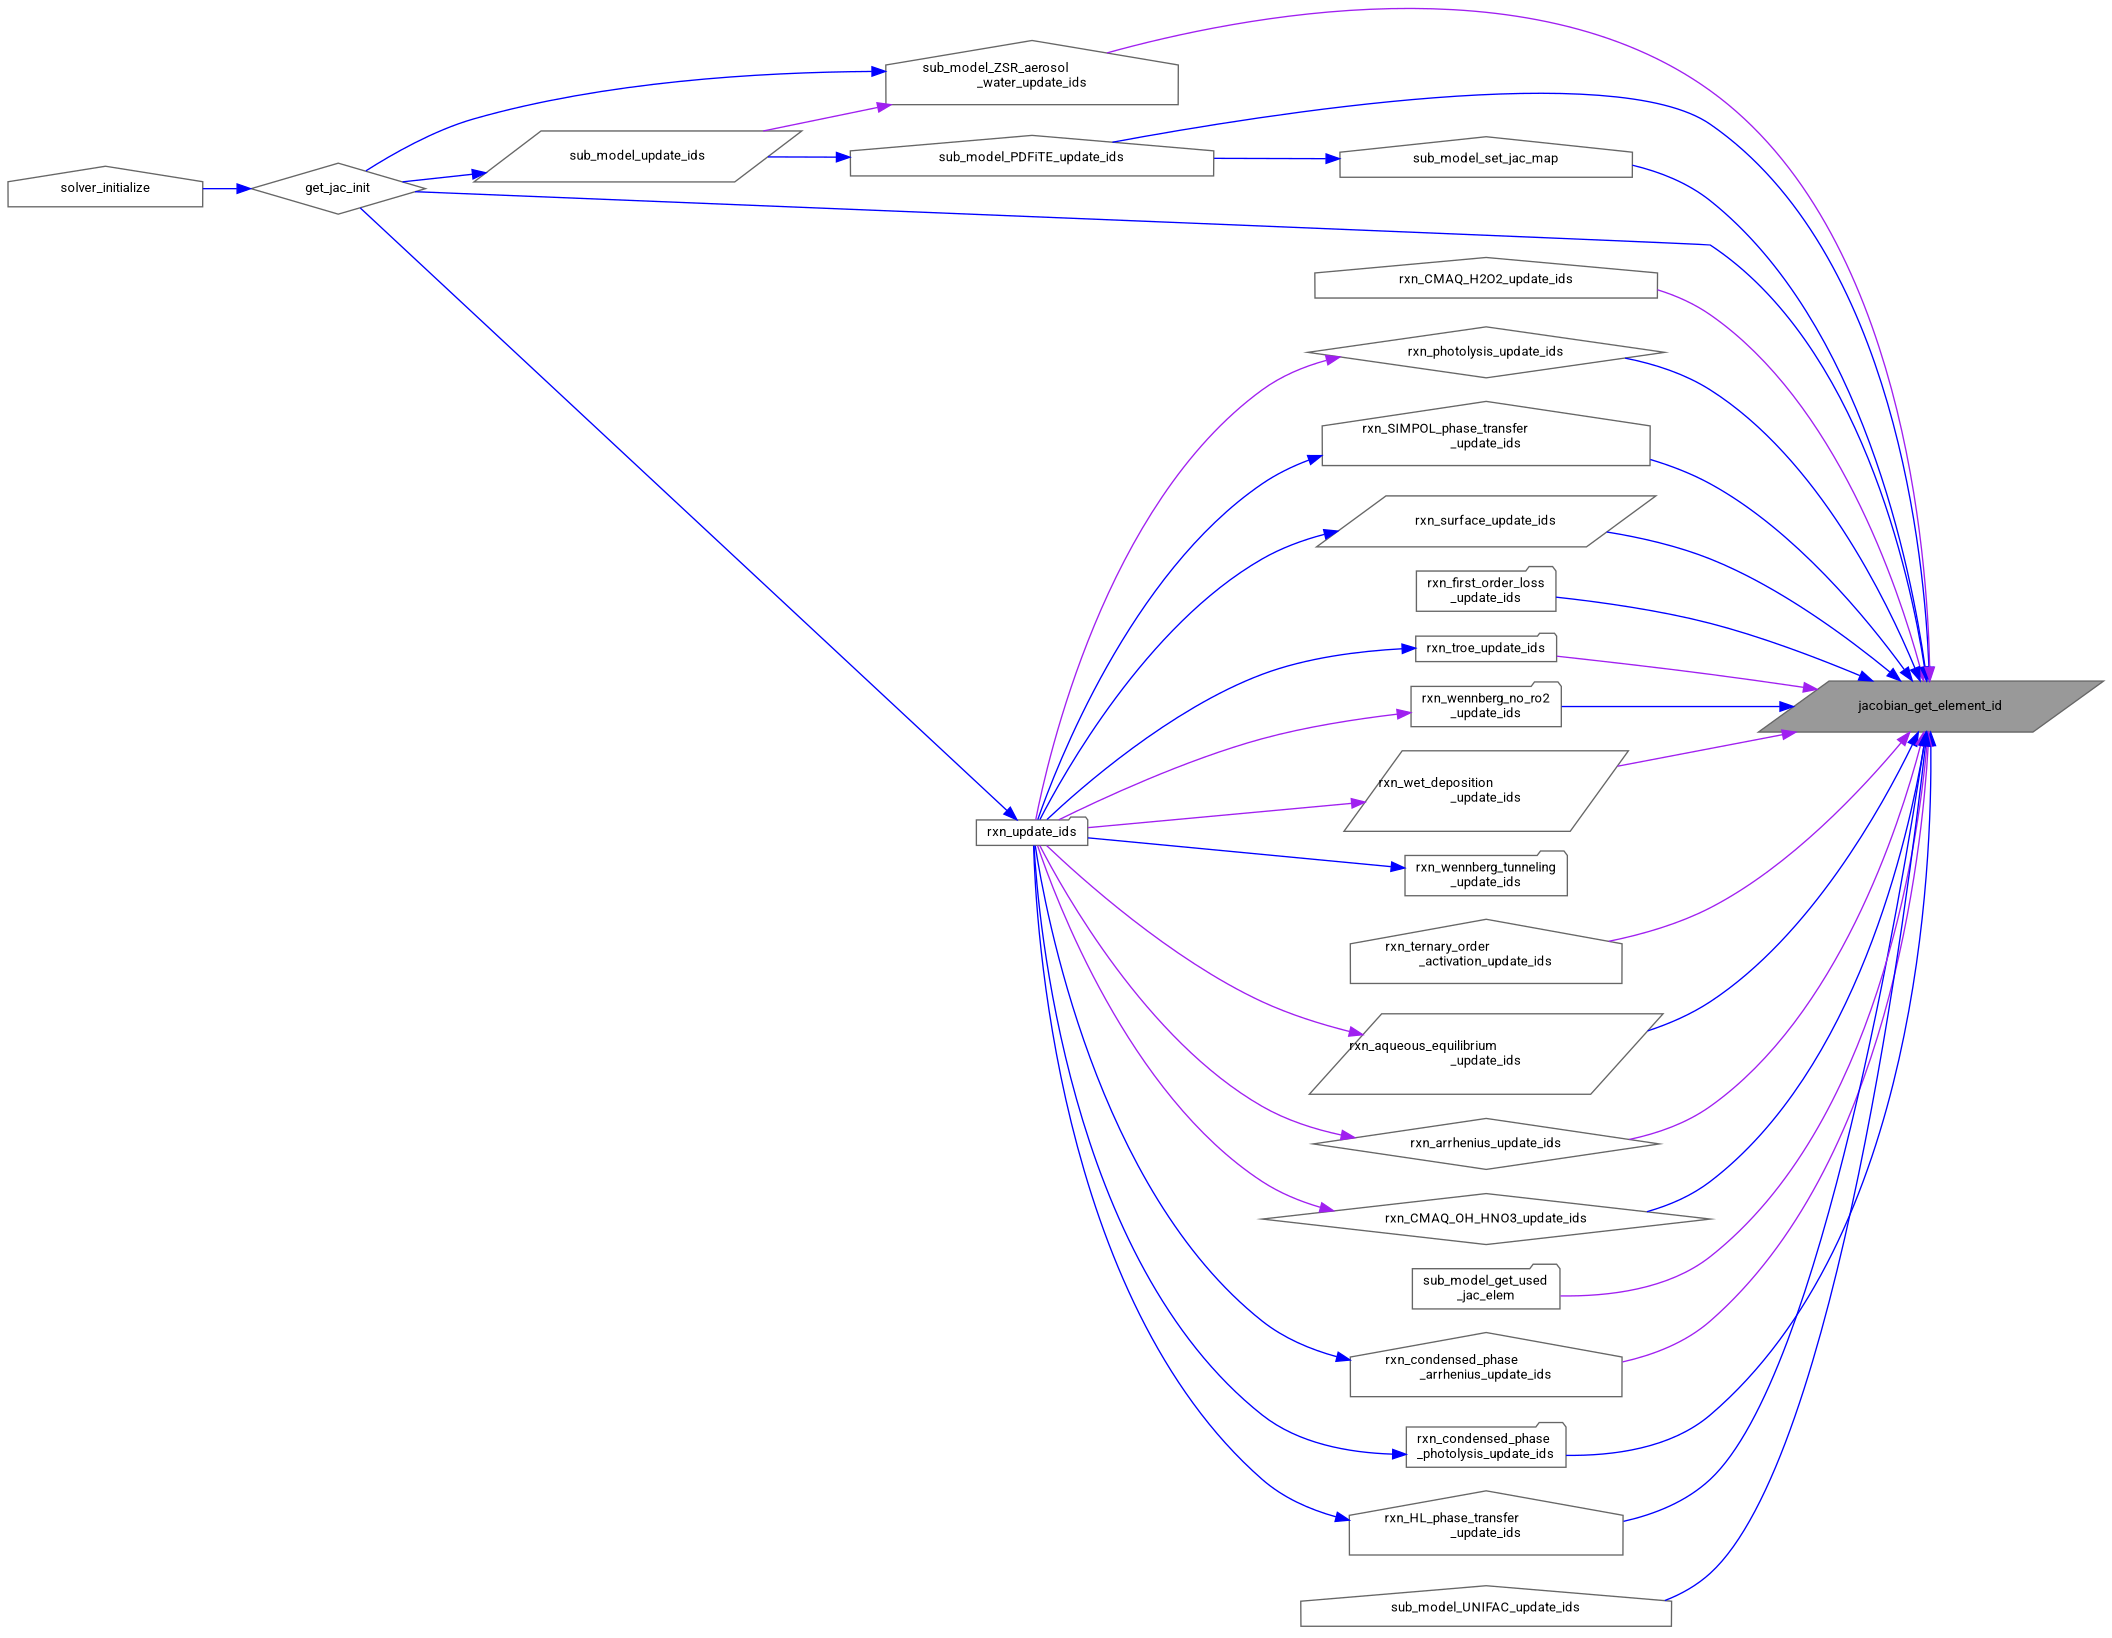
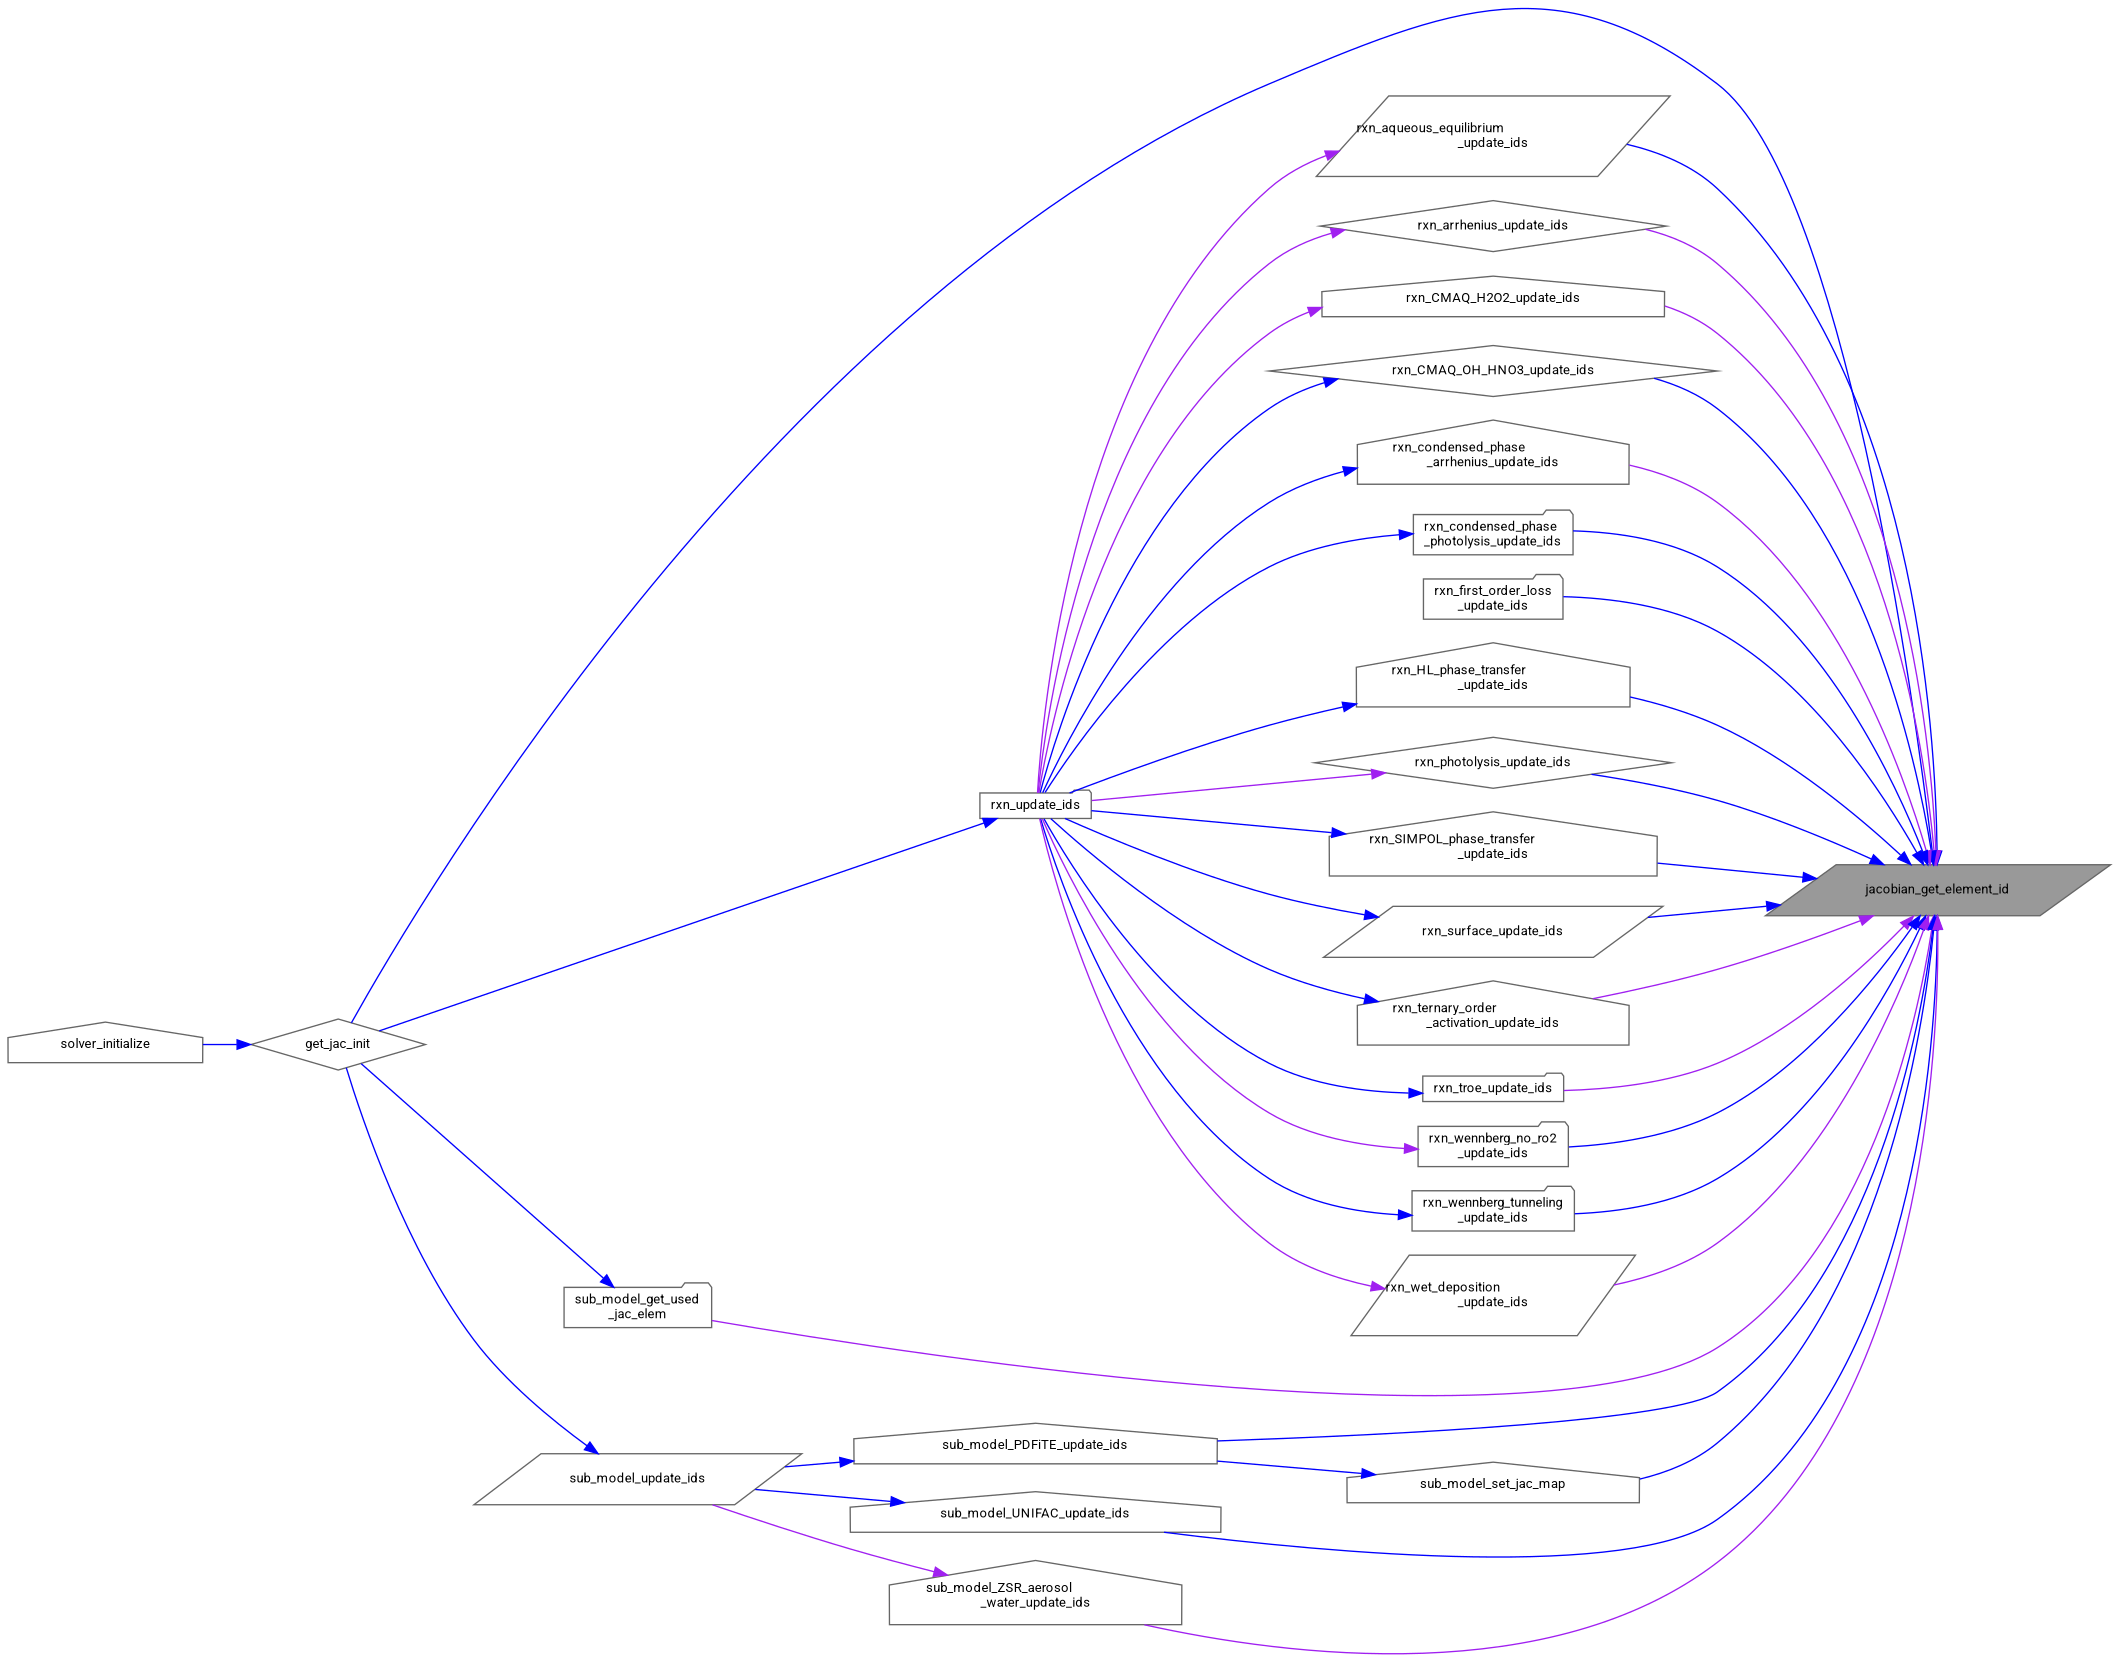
edge "get_jac_init" -> "sub_model_ZSR_aerosol _water_update_ids": now "get_jac_init" -> "sub_model_get_used _jac_elem"
edge "rxn_update_ids" -> "rxn_CMAQ_H2O2_update_ids": added
edge "rxn_update_ids" -> "rxn_ternary_order _activation_update_ids": added
edge "rxn_update_ids" -> "rxn_CMAQ_OH_HNO3_update_ids": color purple -> blue
edge "rxn_wennberg_tunneling _update_ids" -> "jacobian_get_element_id": added
edge "sub_model_update_ids" -> "sub_model_UNIFAC_update_ids": added
